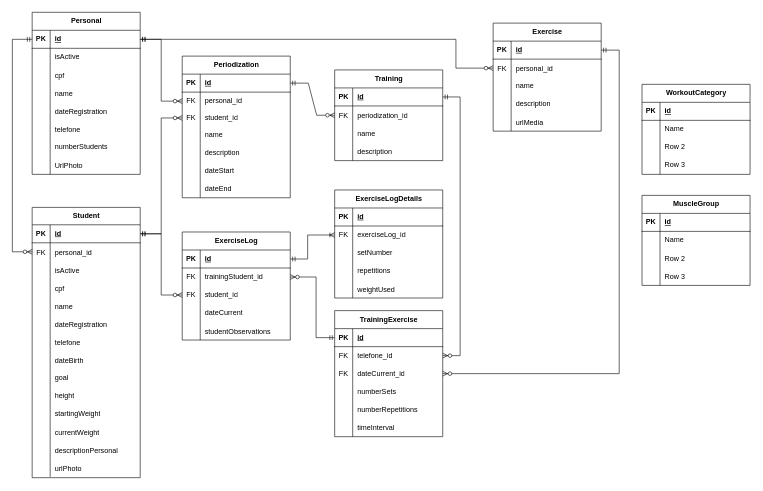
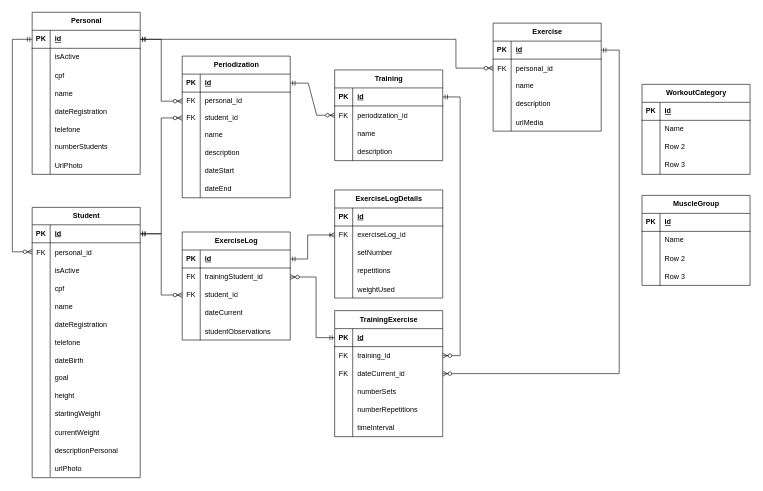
node "telefone_id": label "telefone_id" -> "training_id"
